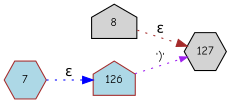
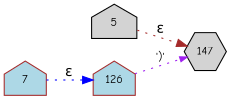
node "8": label "8" -> "5"
node "127": label "127" -> "147"
node "7": shape hexagon -> house
